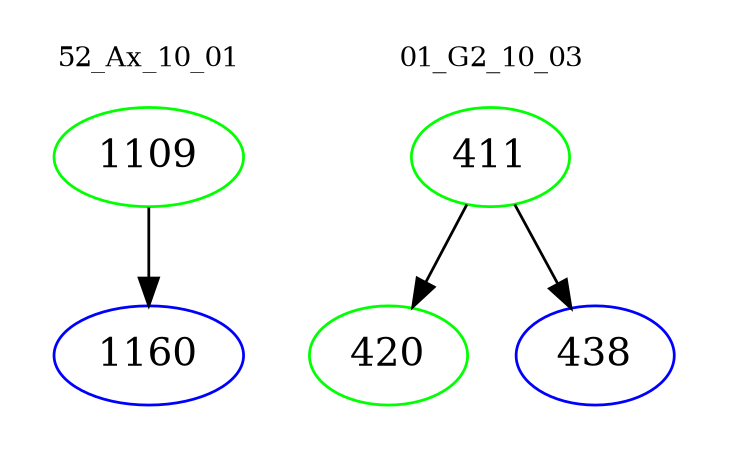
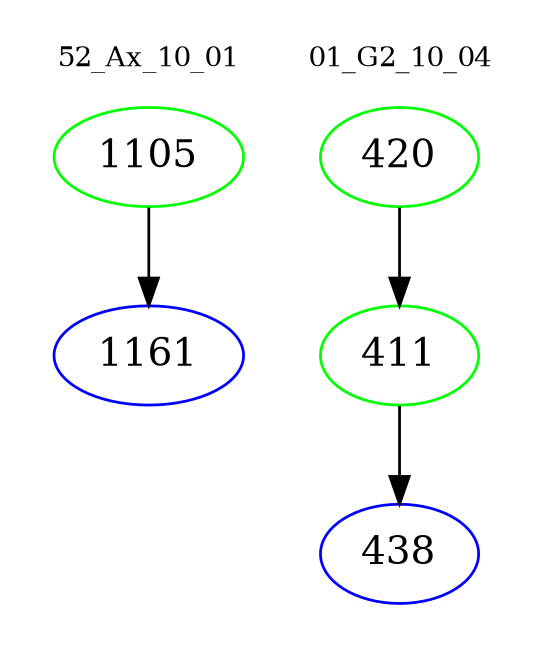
cluster "01_G2_10_03": label "01_G2_10_03" -> "01_G2_10_04"
node "1109": label "1109" -> "1105"
edge "411" -> "420": reversed
node "1160": label "1160" -> "1161"
